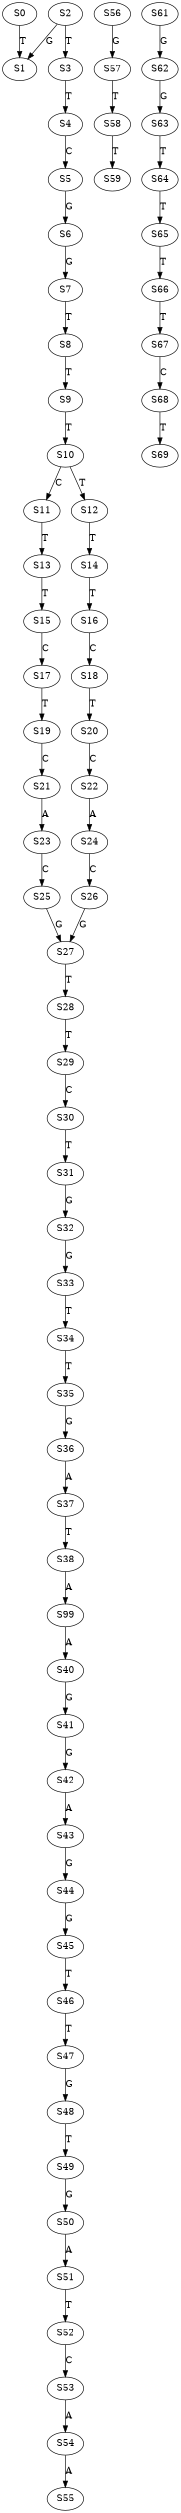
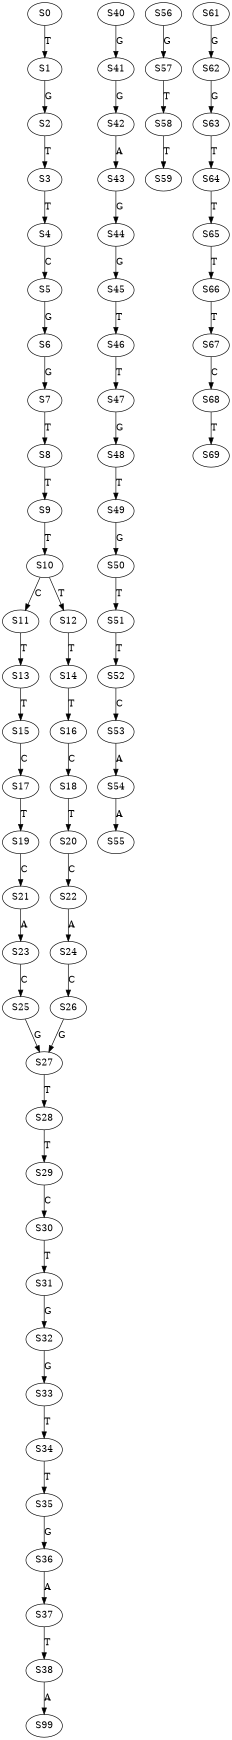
edge "S2" -> "S1": reversed
edge "S99" -> "S40": removed, label "A"
edge "S50" -> "S51": label "A" -> "T"
